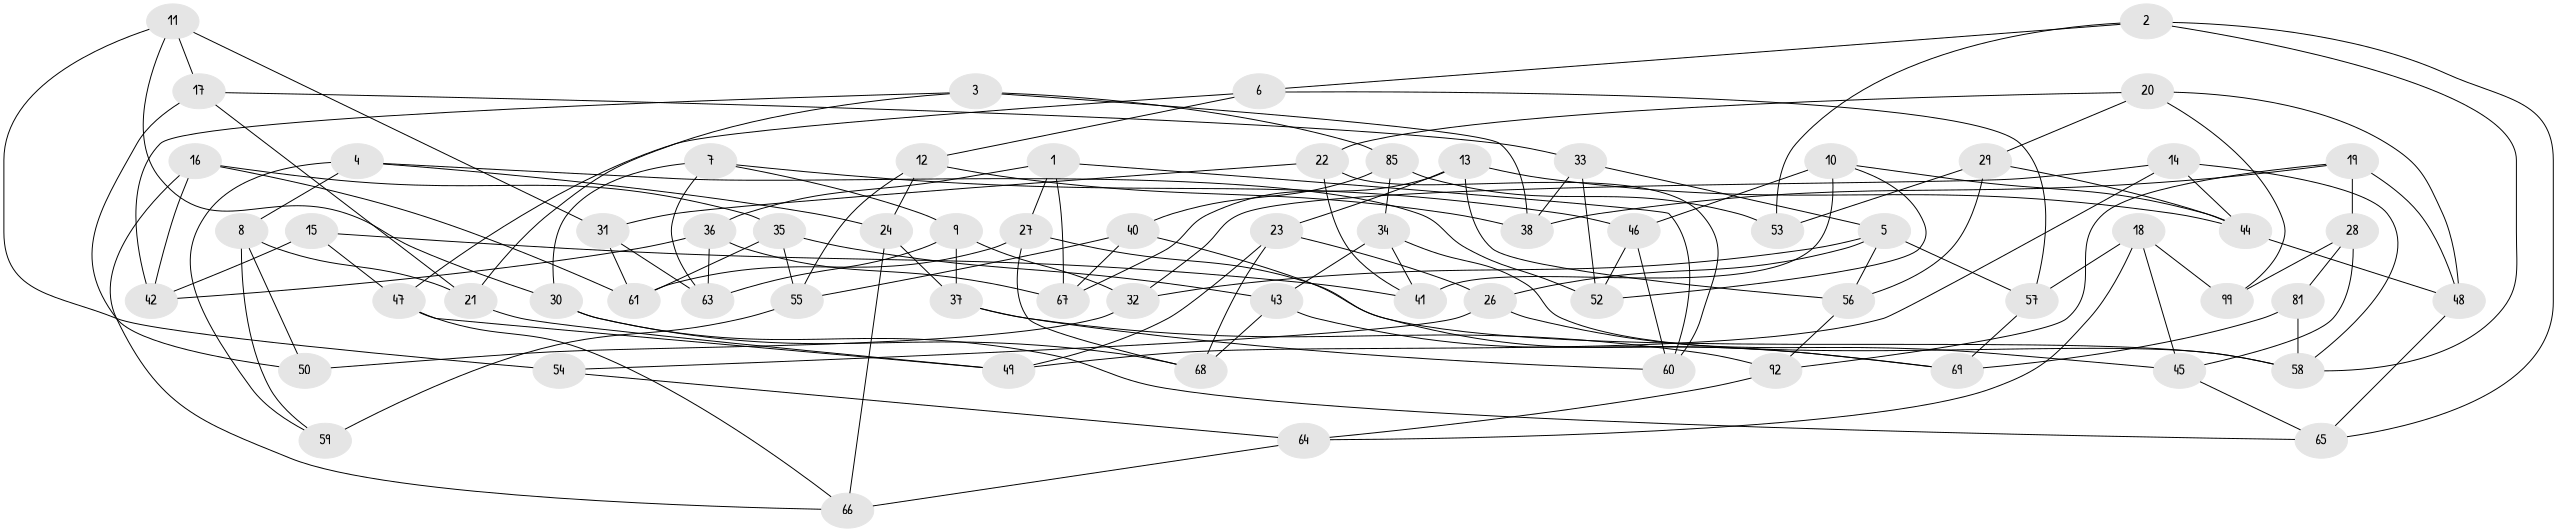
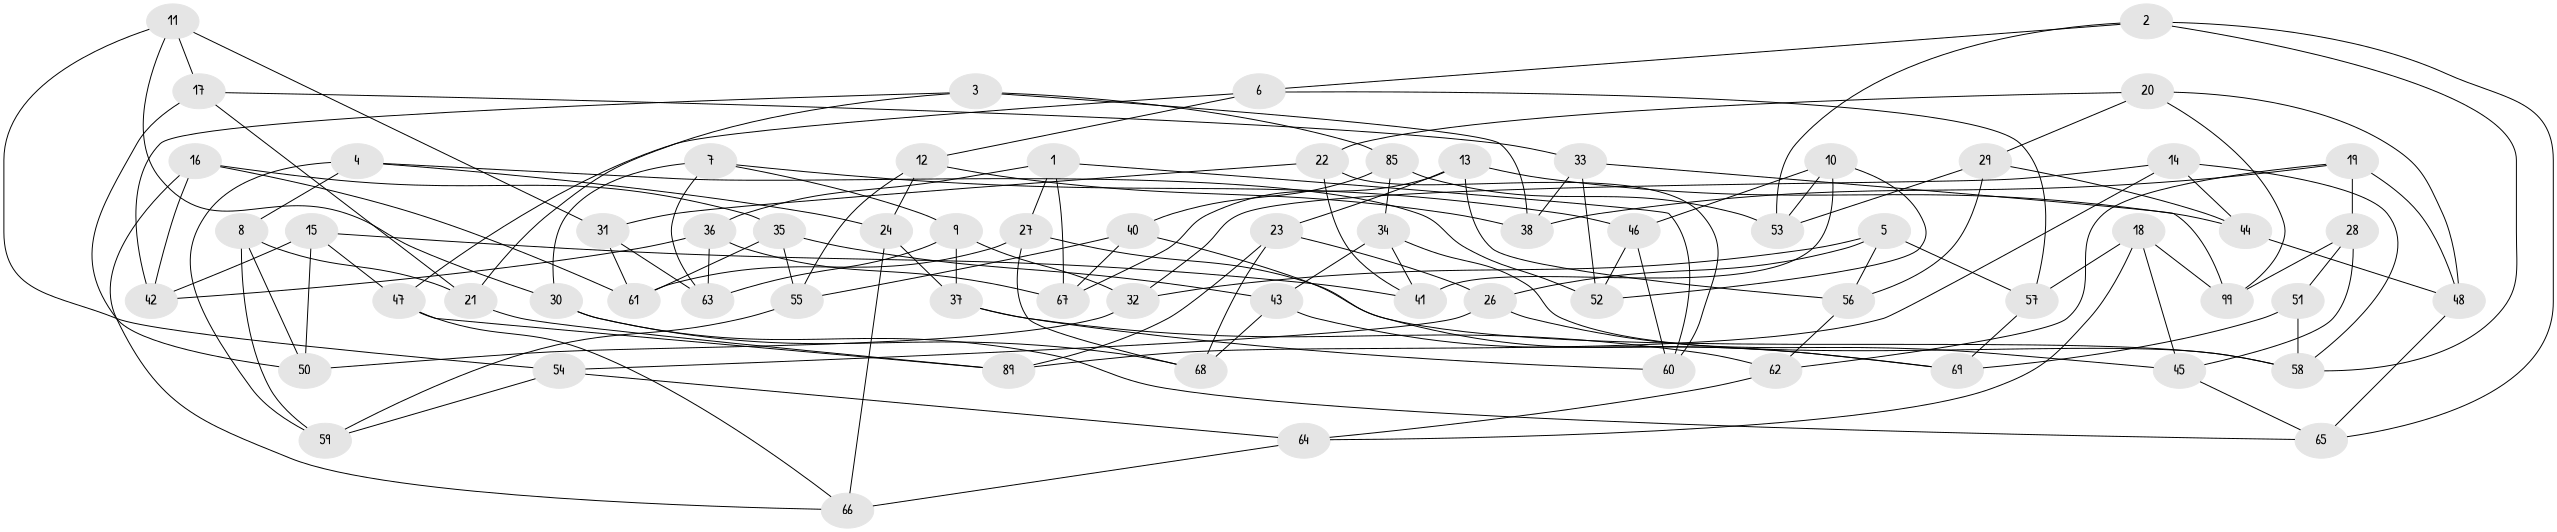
edge "10" -- "44": now "10" -- "53"
edge "33" -- "5": now "33" -- "99"
edge "15" -- "50": added
node "81": label "81" -> "51"
node "49": label "49" -> "89"
node "92": label "92" -> "62"
edge "54" -- "59": added
